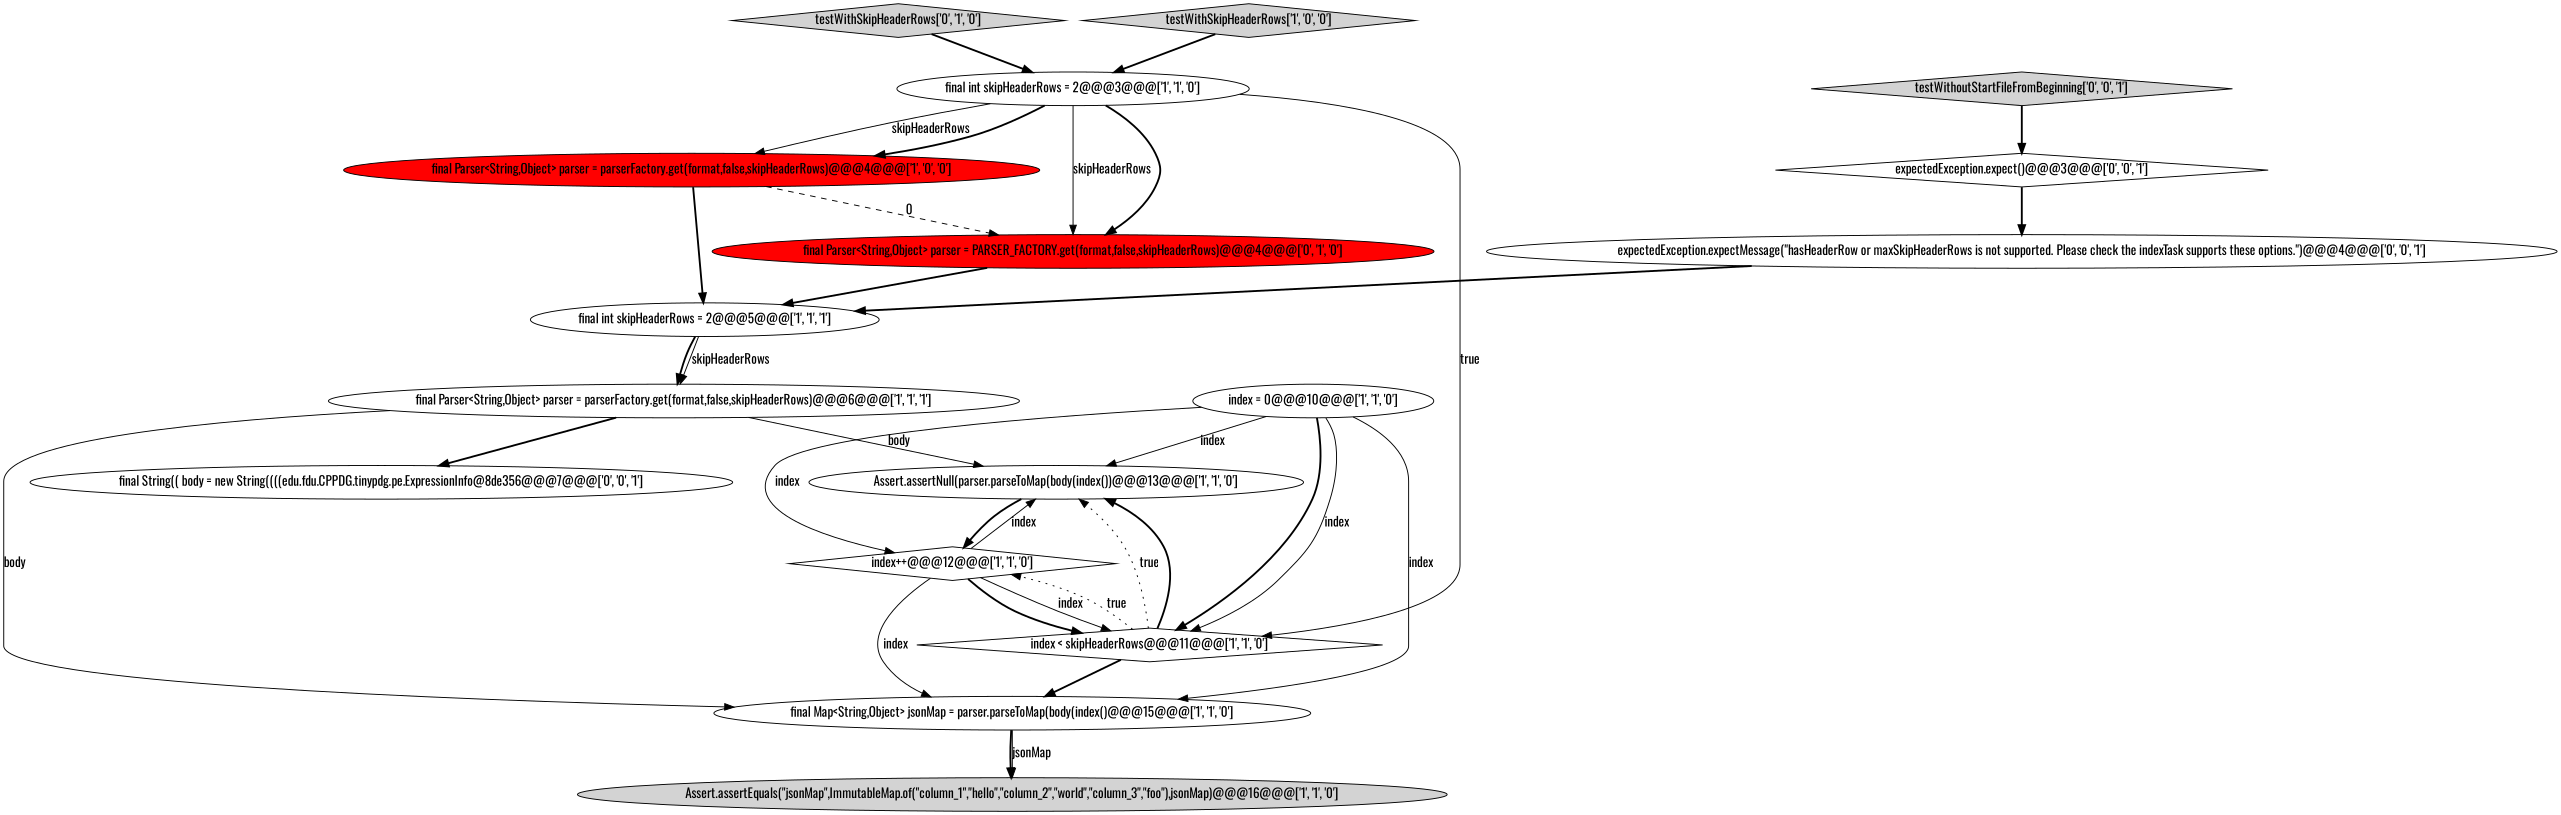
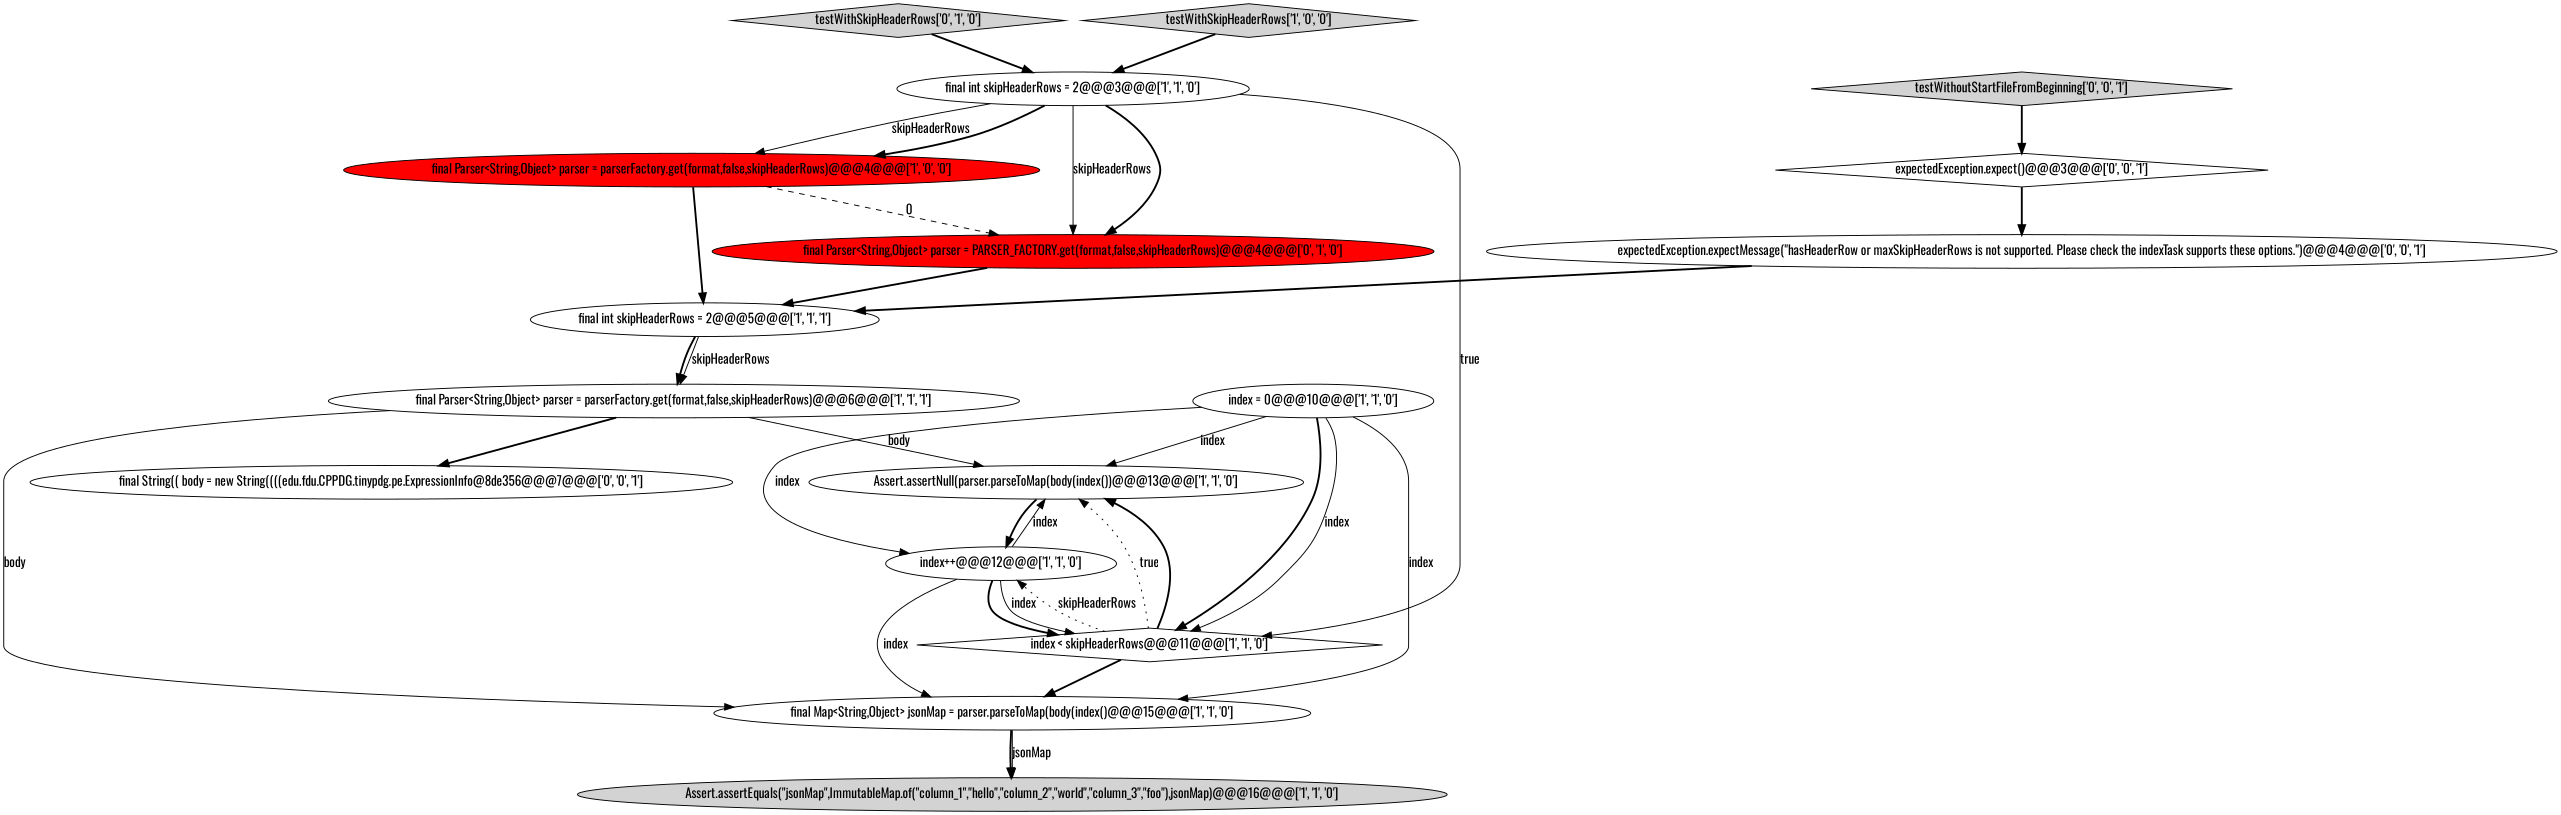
node "index++@@@12@@@['1', '1', '0']": shape diamond -> ellipse
edge "index < skipHeaderRows@@@11@@@['1', '1', '0']" -> "index++@@@12@@@['1', '1', '0']": label "true" -> "skipHeaderRows"
